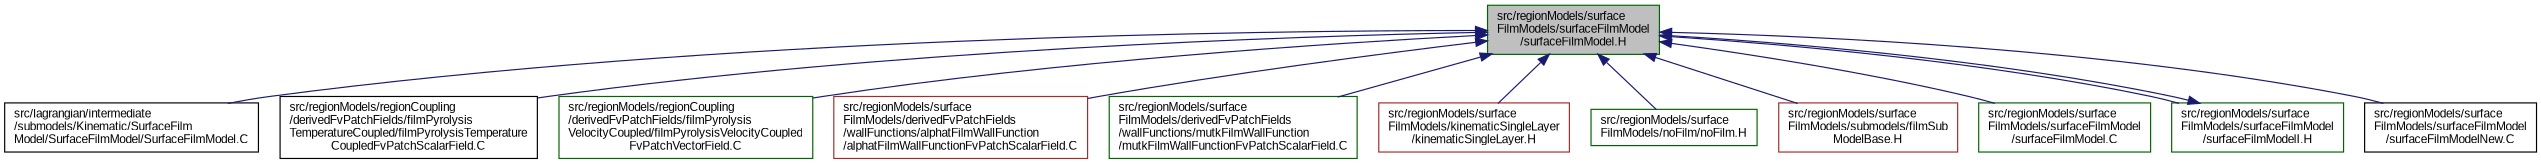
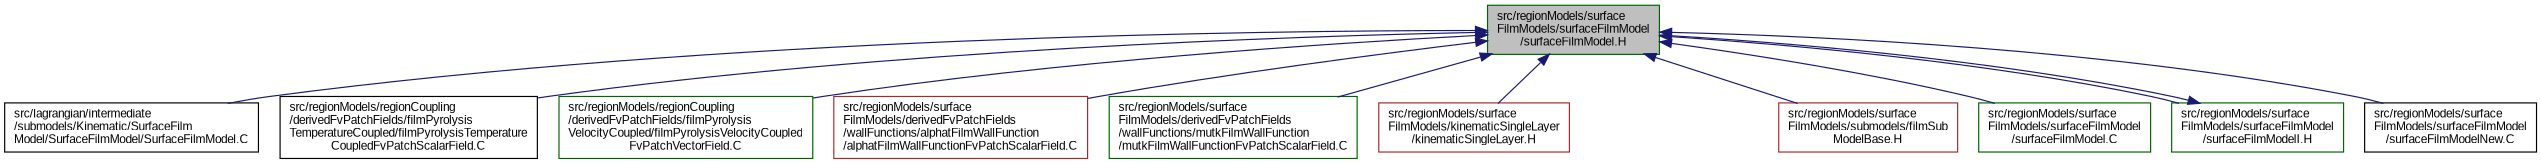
node "src/regionModels/surface FilmModels/noFilm/noFilm.H": removed
